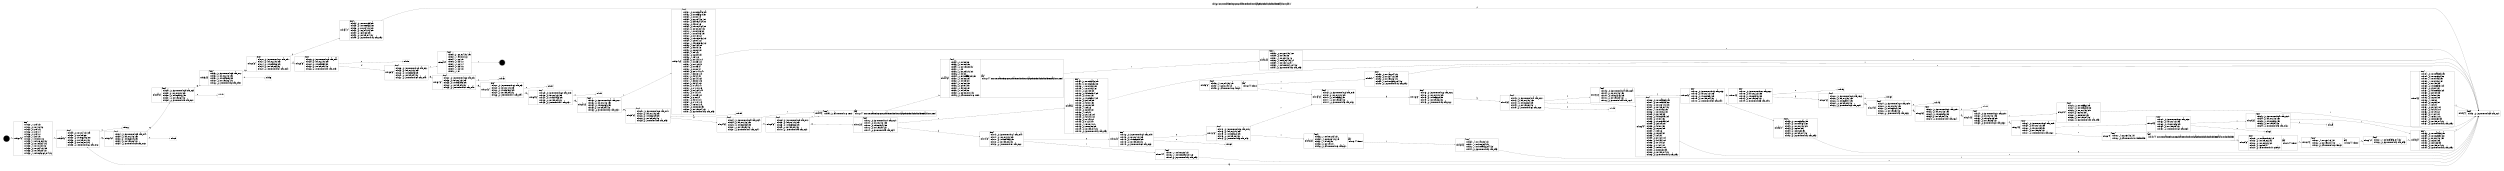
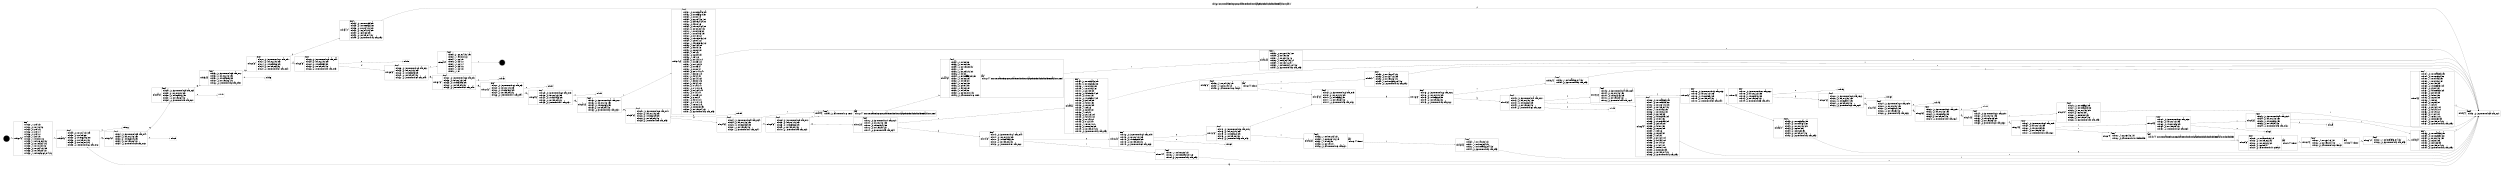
node "0x401bf6 [12]": added
edge "0x401c02 [9]" -> "0x401864 [25]": reversed
